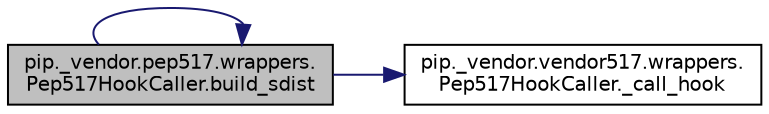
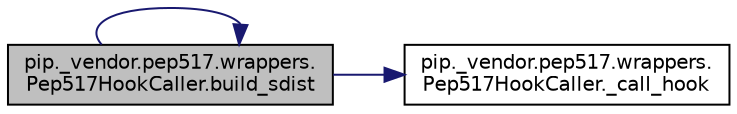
node "pip._vendor.vendor517.wrappers. Pep517HookCaller._call_hook": label "pip._vendor.vendor517.wrappers. Pep517HookCaller._call_hook" -> "pip._vendor.pep517.wrappers. Pep517HookCaller._call_hook"
